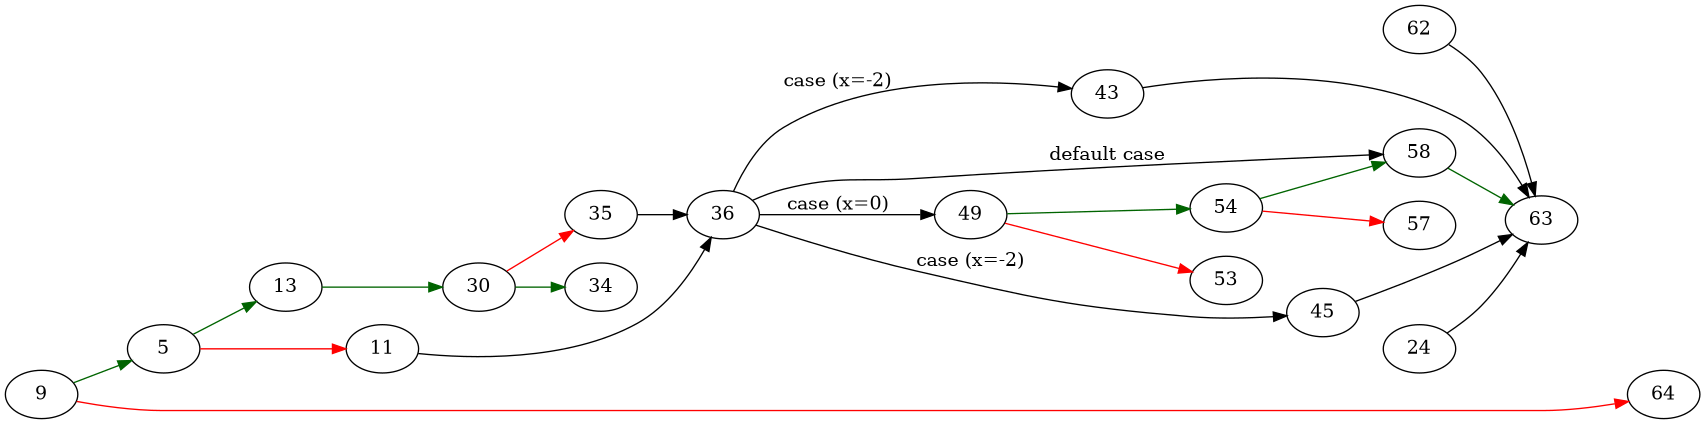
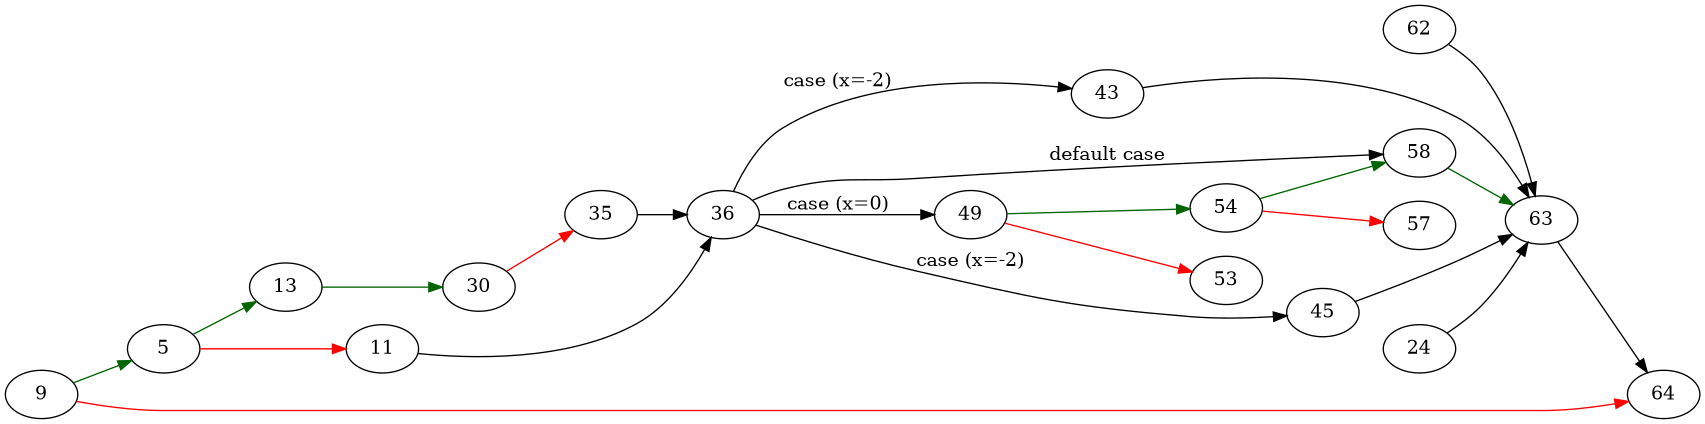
node "34": removed
edge "63" -> "64": added
